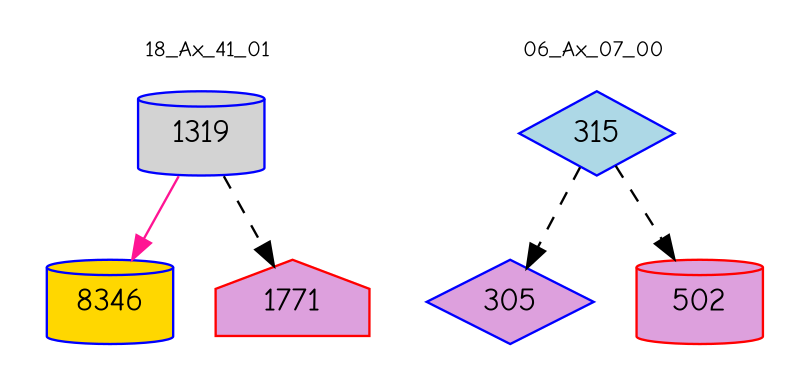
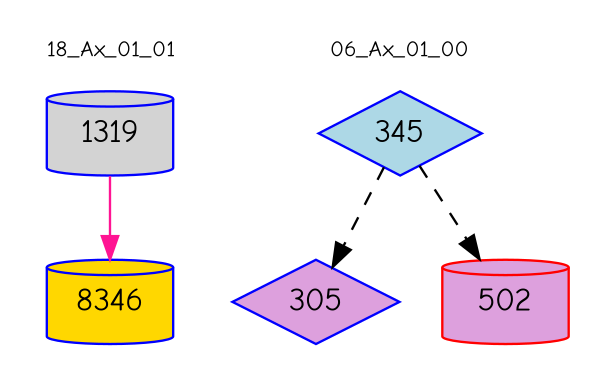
cluster "18_Ax_41_01": label "18_Ax_41_01" -> "18_Ax_01_01"
cluster "06_Ax_07_00": label "06_Ax_07_00" -> "06_Ax_01_00"
node "315": label "315" -> "345"
node "1771": removed
